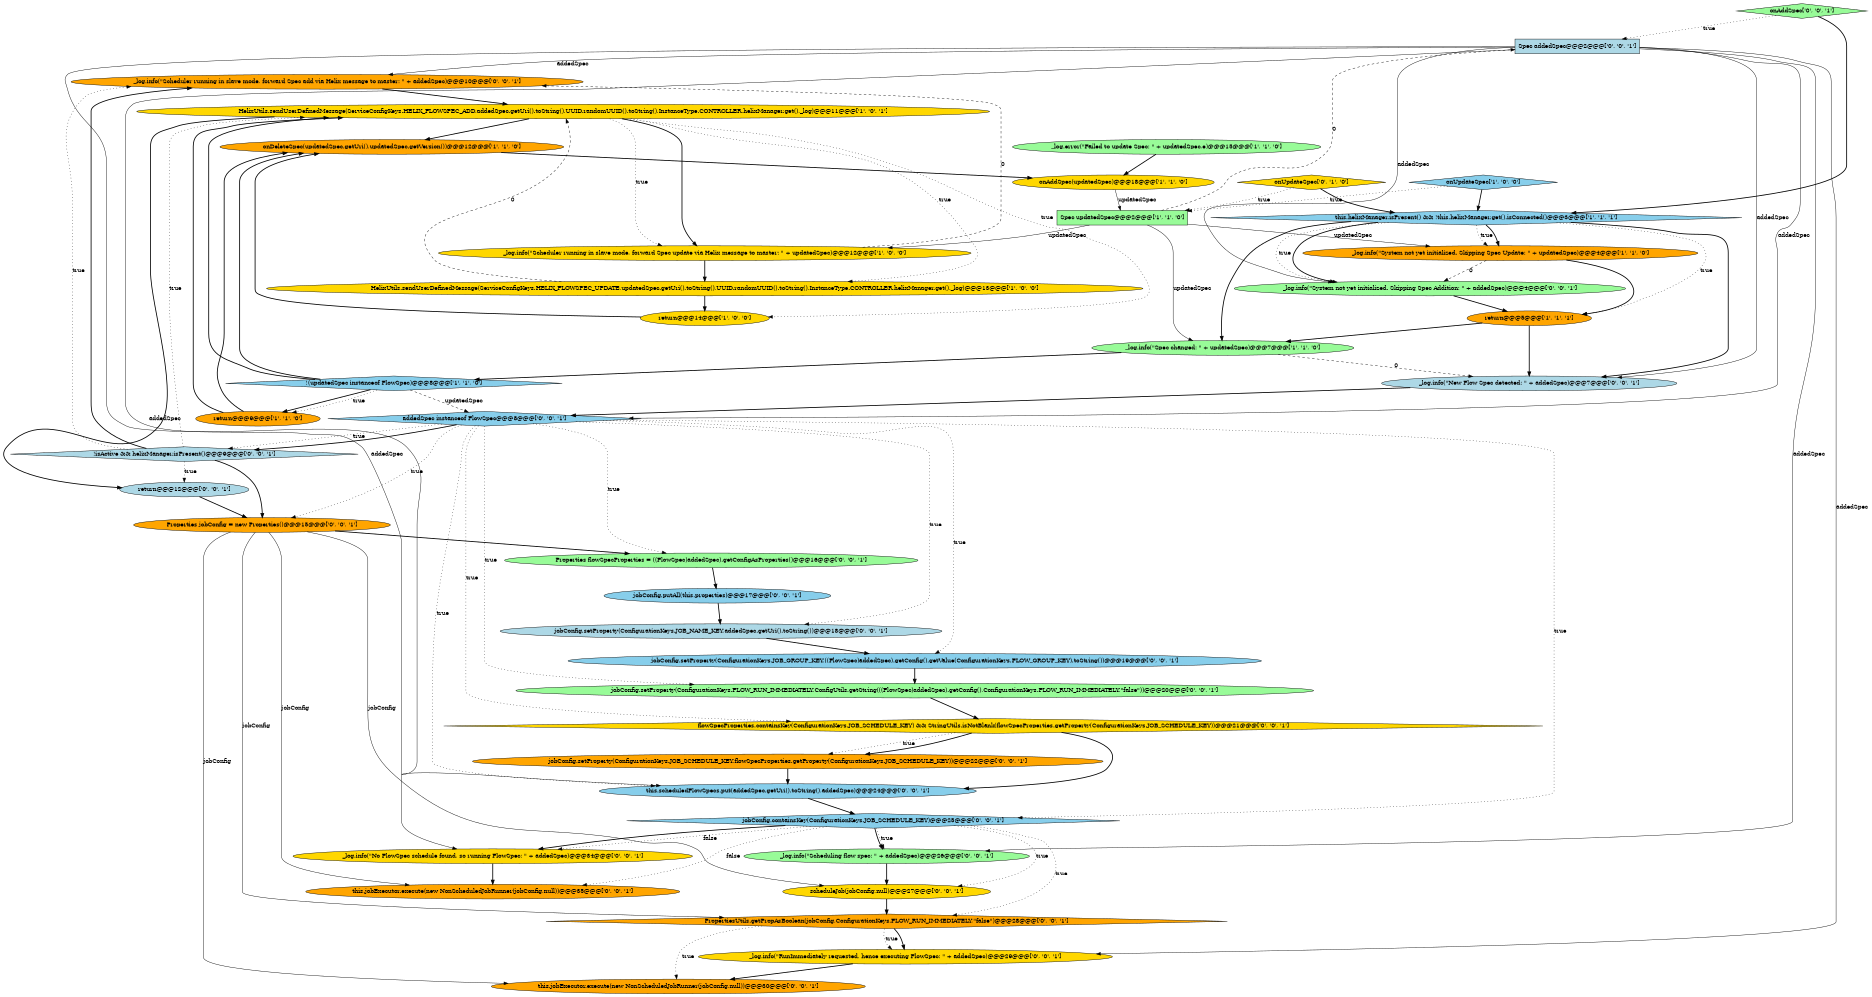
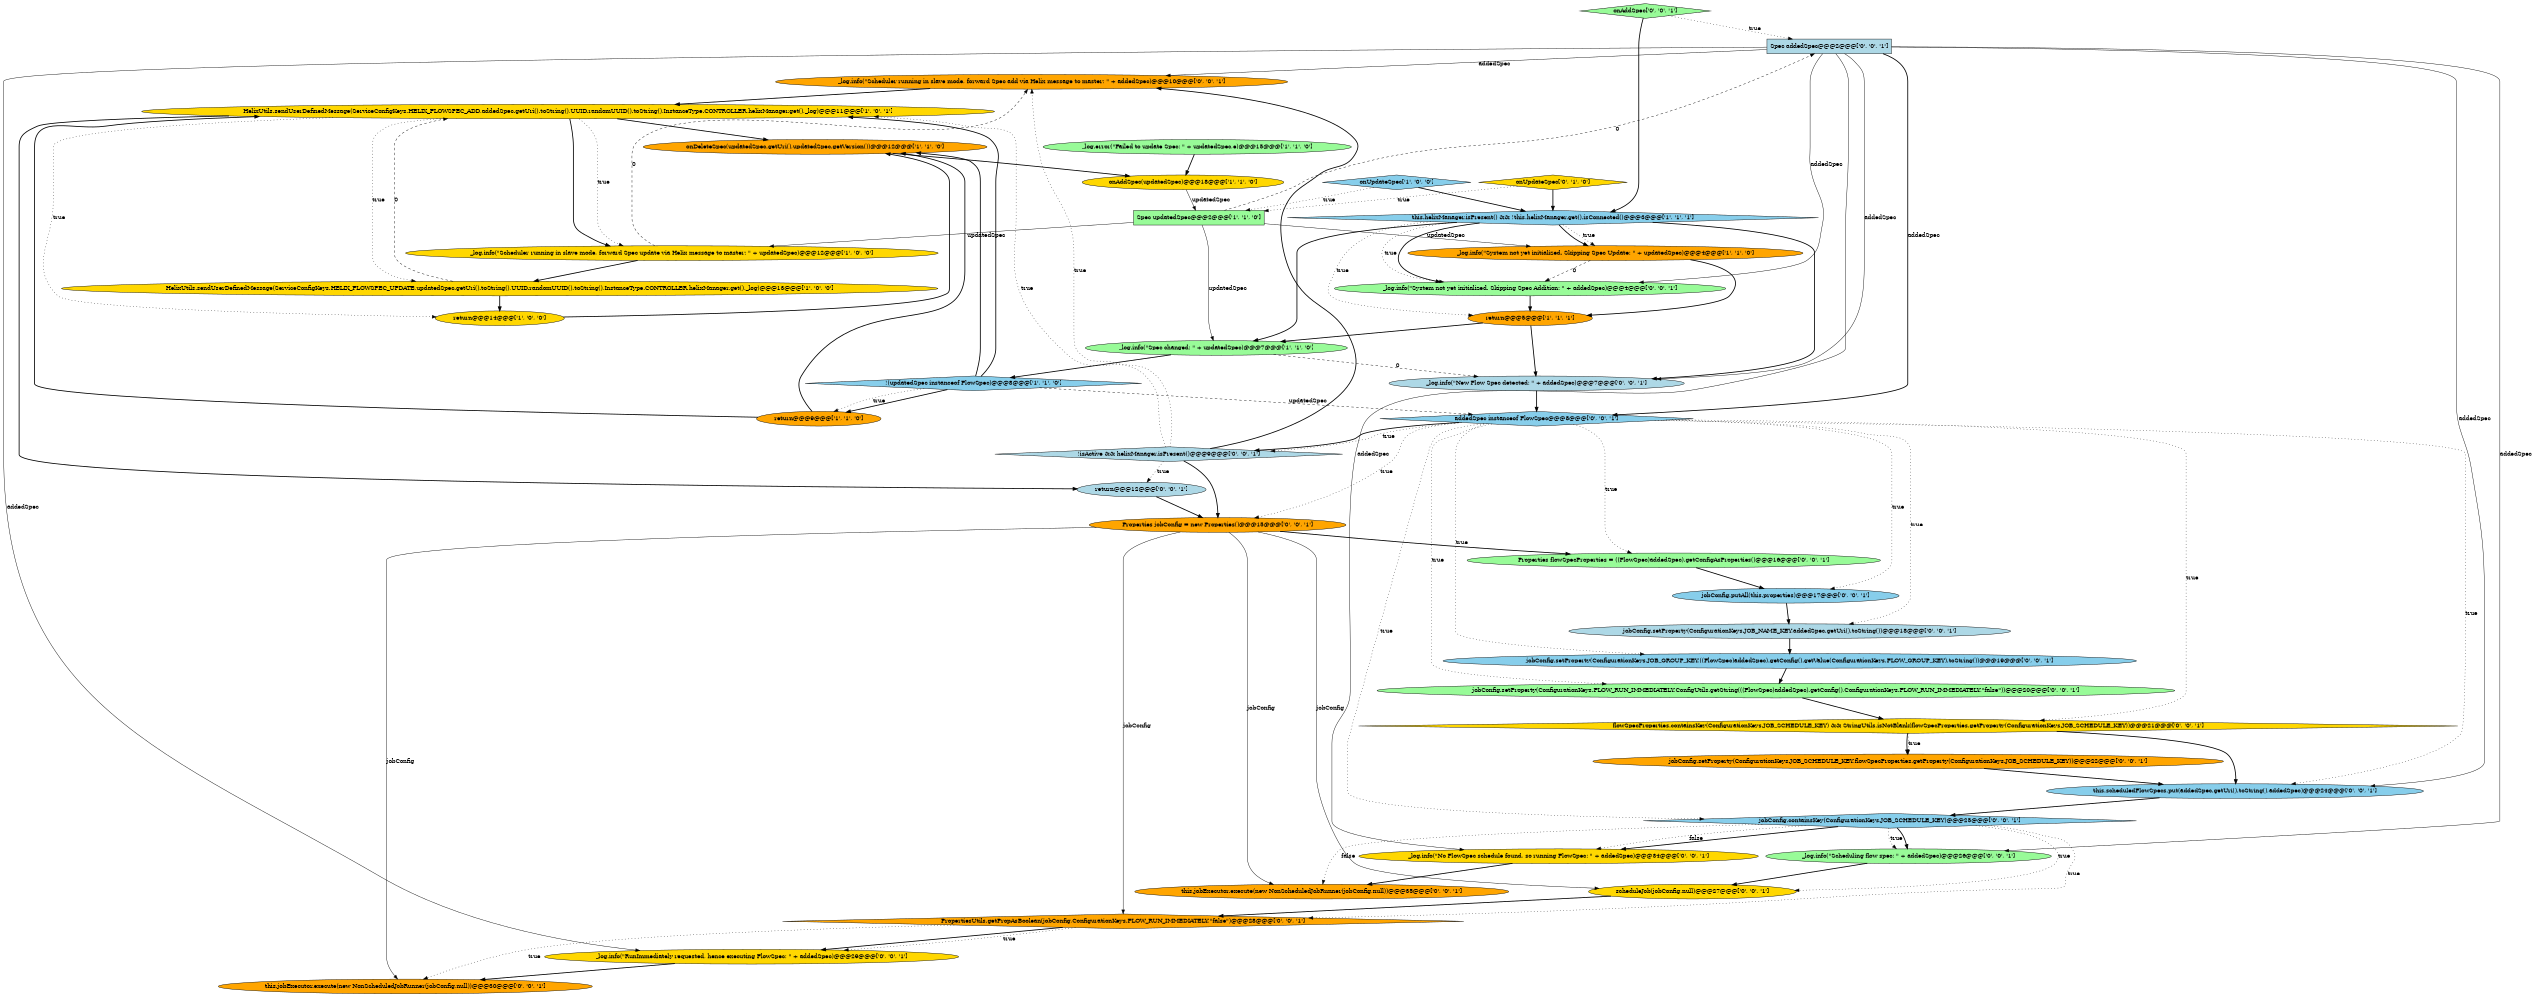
edge "Spec addedSpec@@@2@@@['0', '0', '1']" -> "addedSpec instanceof FlowSpec@@@8@@@['0', '0', '1']": style solid -> bold
edge "addedSpec instanceof FlowSpec@@@8@@@['0', '0', '1']" -> "jobConfig.putAll(this.properties)@@@17@@@['0', '0', '1']": added, label "true"
